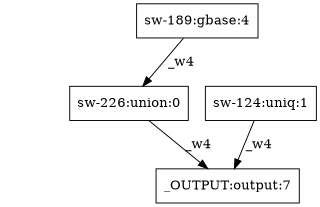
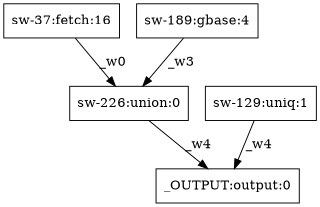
node "sw-37:fetch:16": added
edge "sw-189:gbase:4" -> "sw-226:union:0": label "_w4" -> "_w3"
node "sw-124:uniq:1": label "sw-124:uniq:1" -> "sw-129:uniq:1"
node "_OUTPUT:output:7": label "_OUTPUT:output:7" -> "_OUTPUT:output:0"
